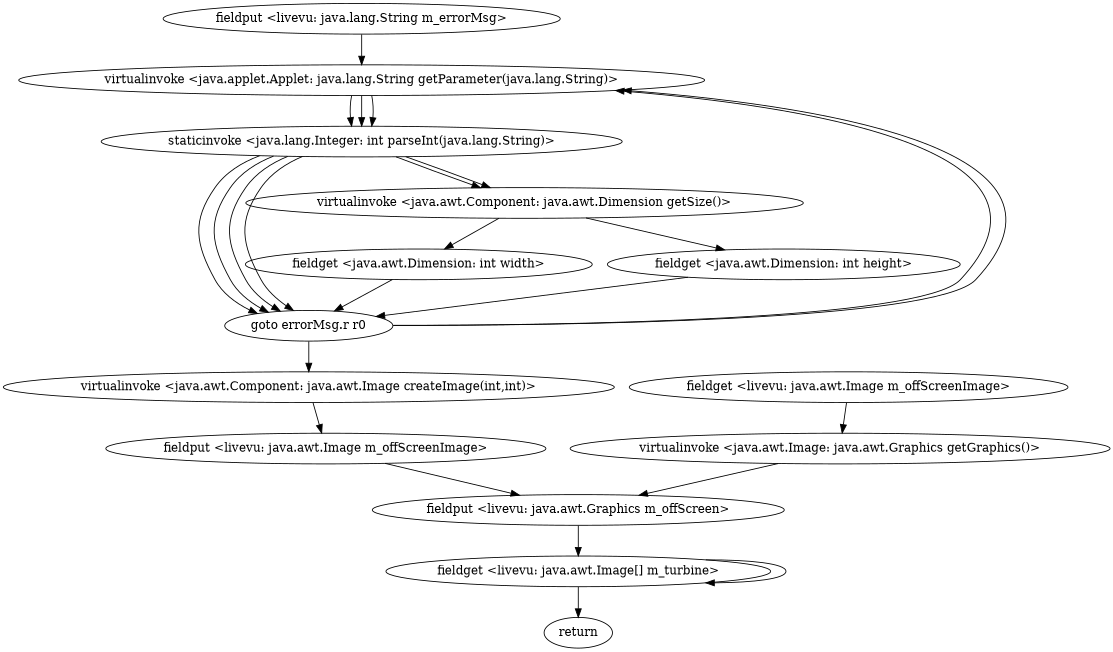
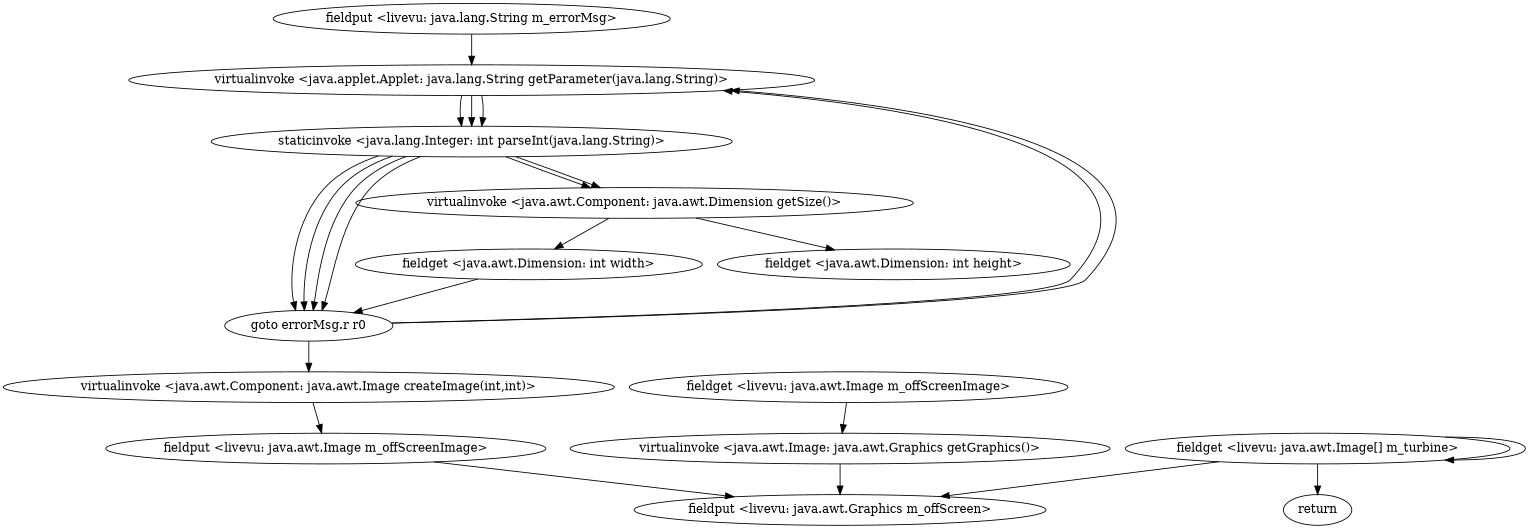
edge "fieldget <java.awt.Dimension: int height>" -> "goto errorMsg.r r0": removed
edge "fieldput <livevu: java.awt.Graphics m_offScreen>" -> "fieldget <livevu: java.awt.Image[] m_turbine>": reversed
